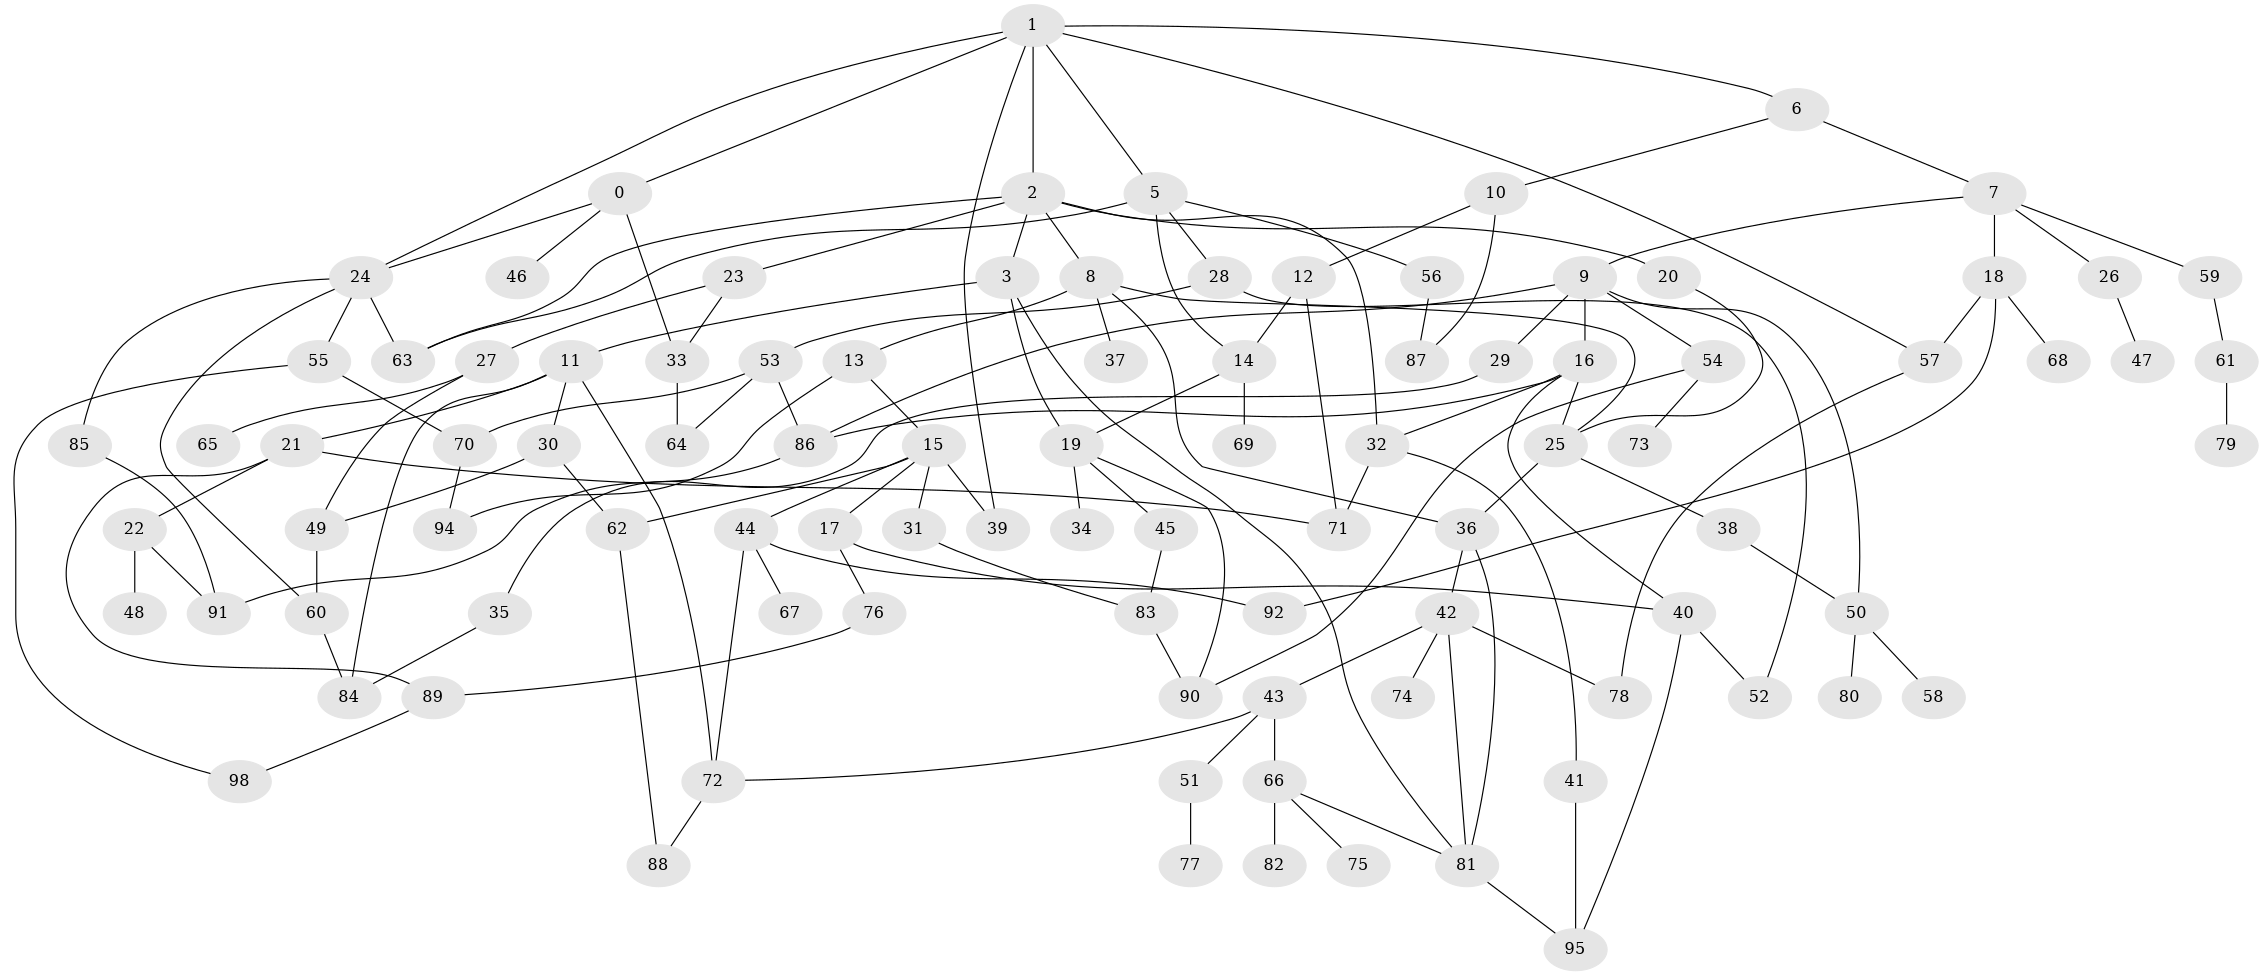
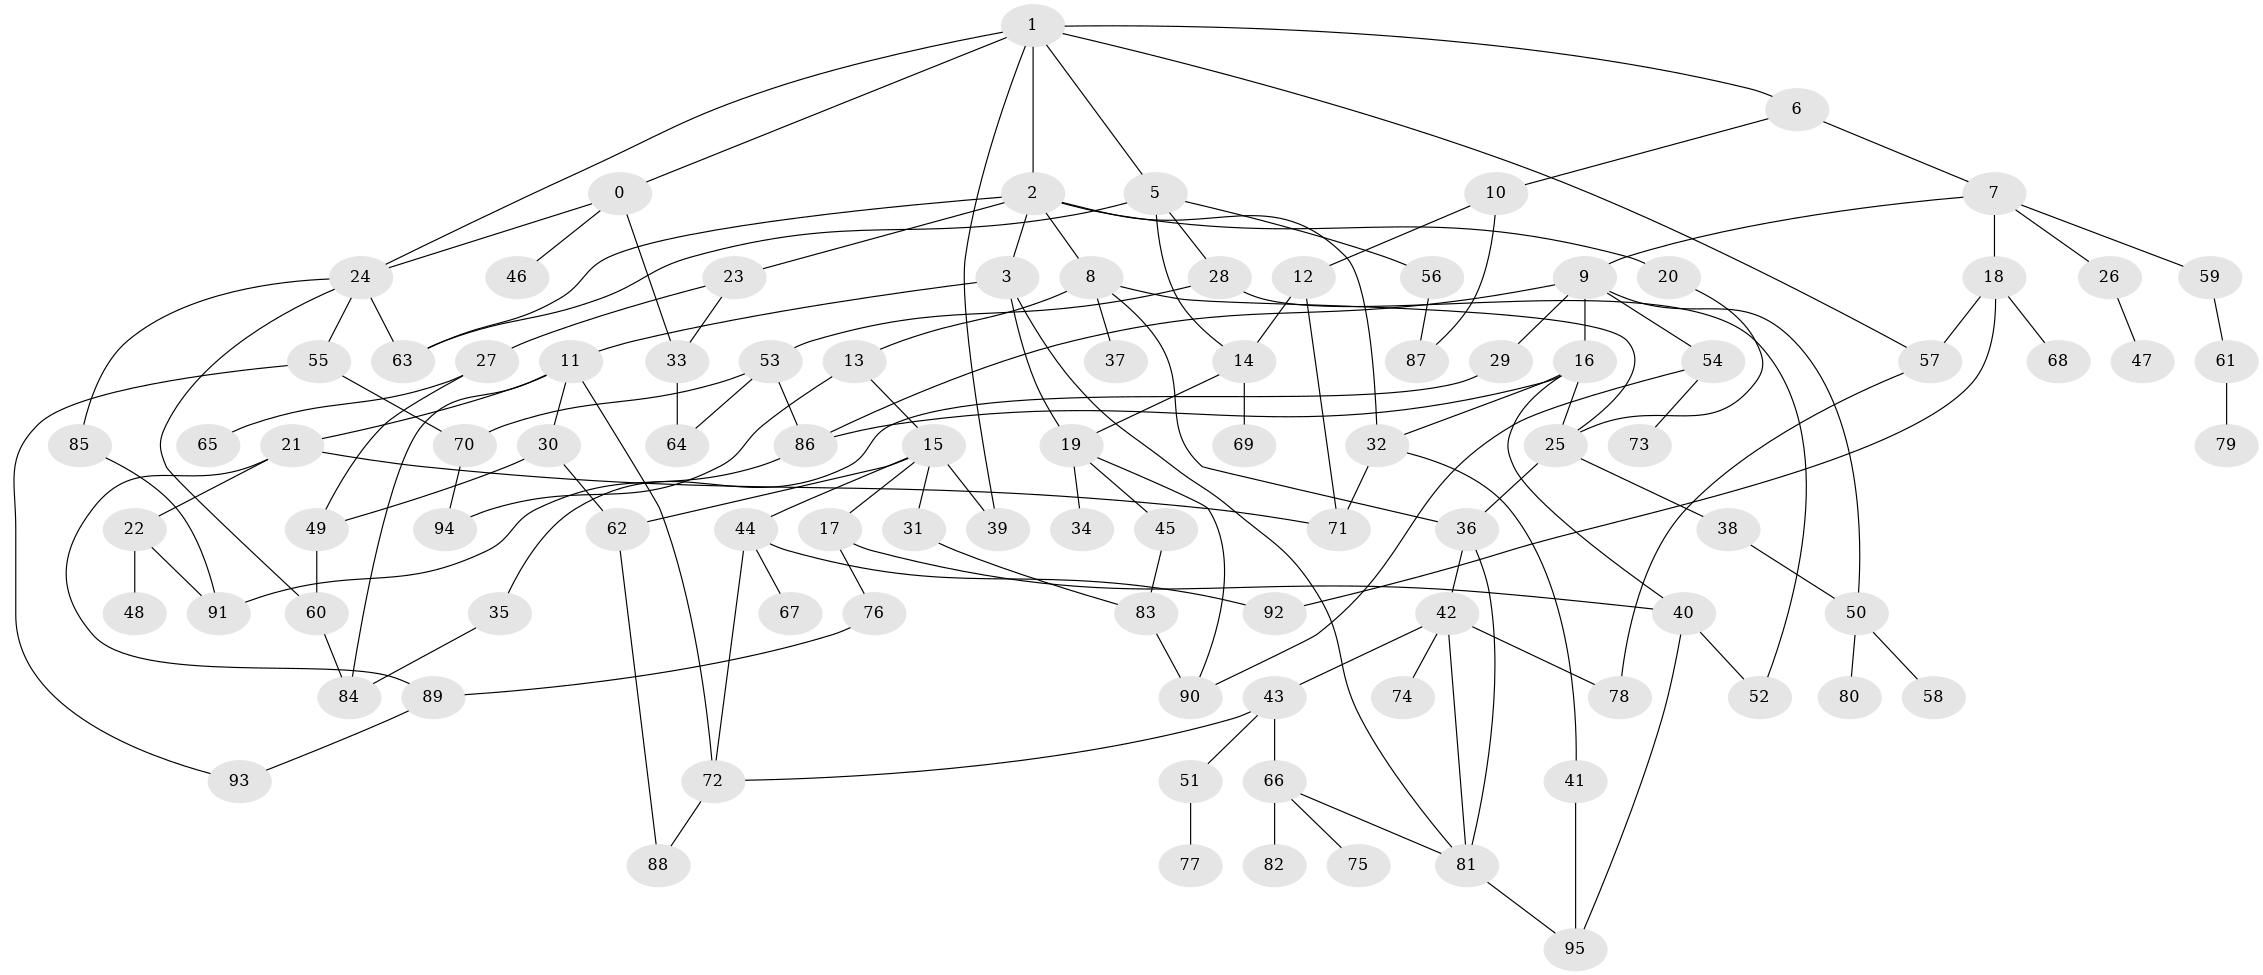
node "98": label "98" -> "93"
